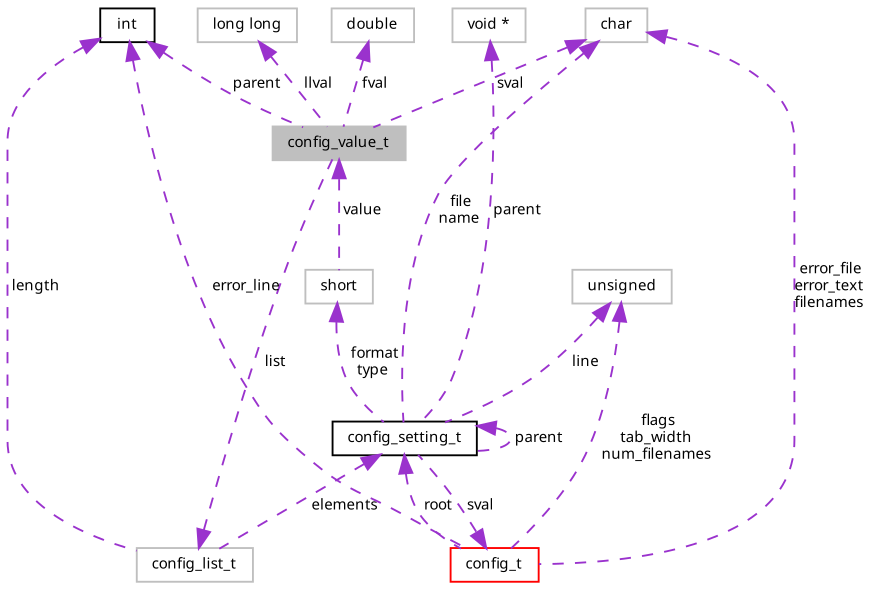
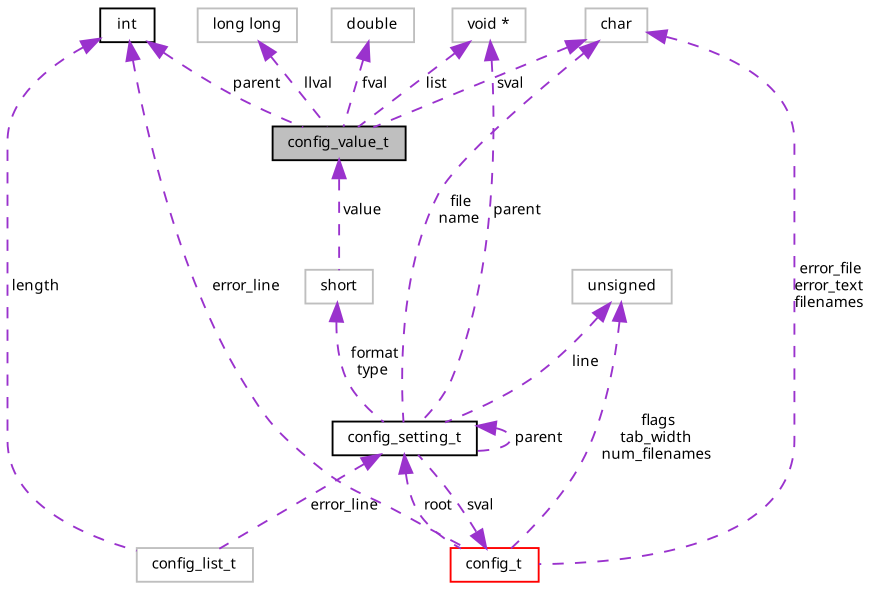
node "config_value_t": color grey75 -> black
edge "config_value_t" -> "config_list_t": now "config_value_t" -> "void *"
edge "config_list_t" -> "config_setting_t": label " elements" -> " error_line"
